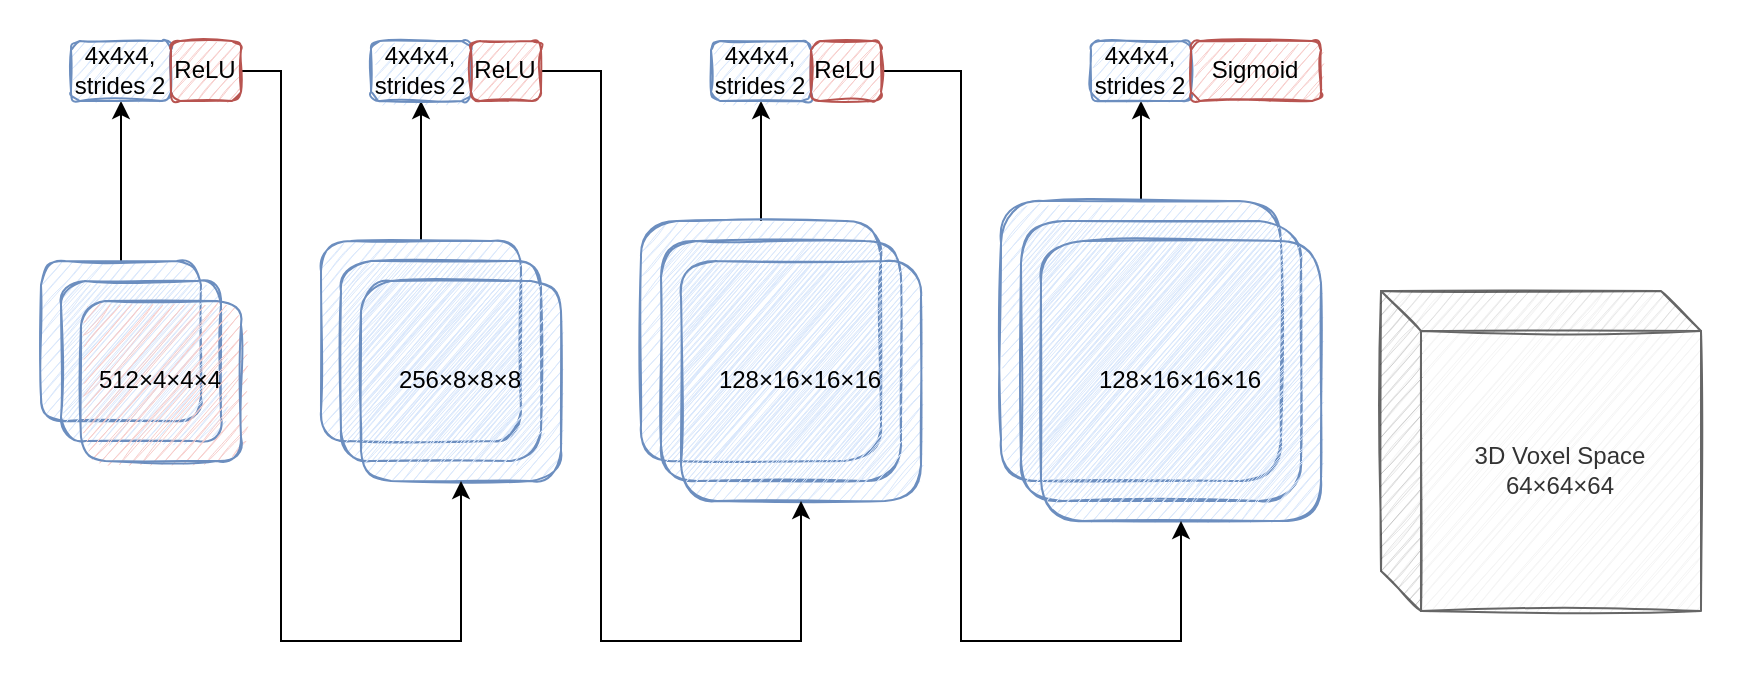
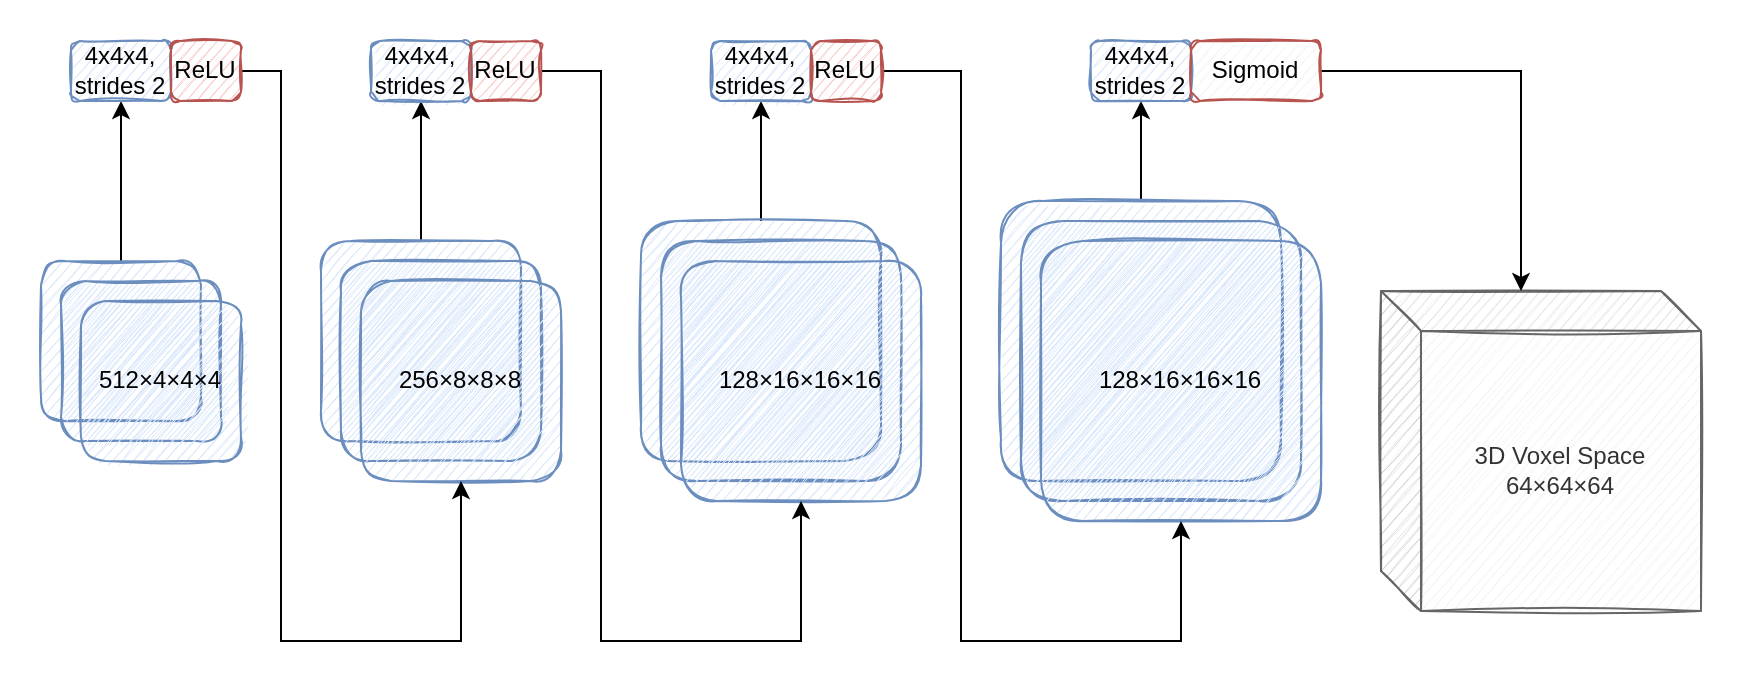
node "Sigmoid": fillcolor #f8cecc -> #f5f5f5
edge "Sigmoid" -> "3D Voxel Space 64×64×64": added
node "512×4×4×4": fillcolor #f8cecc -> #dae8fc
